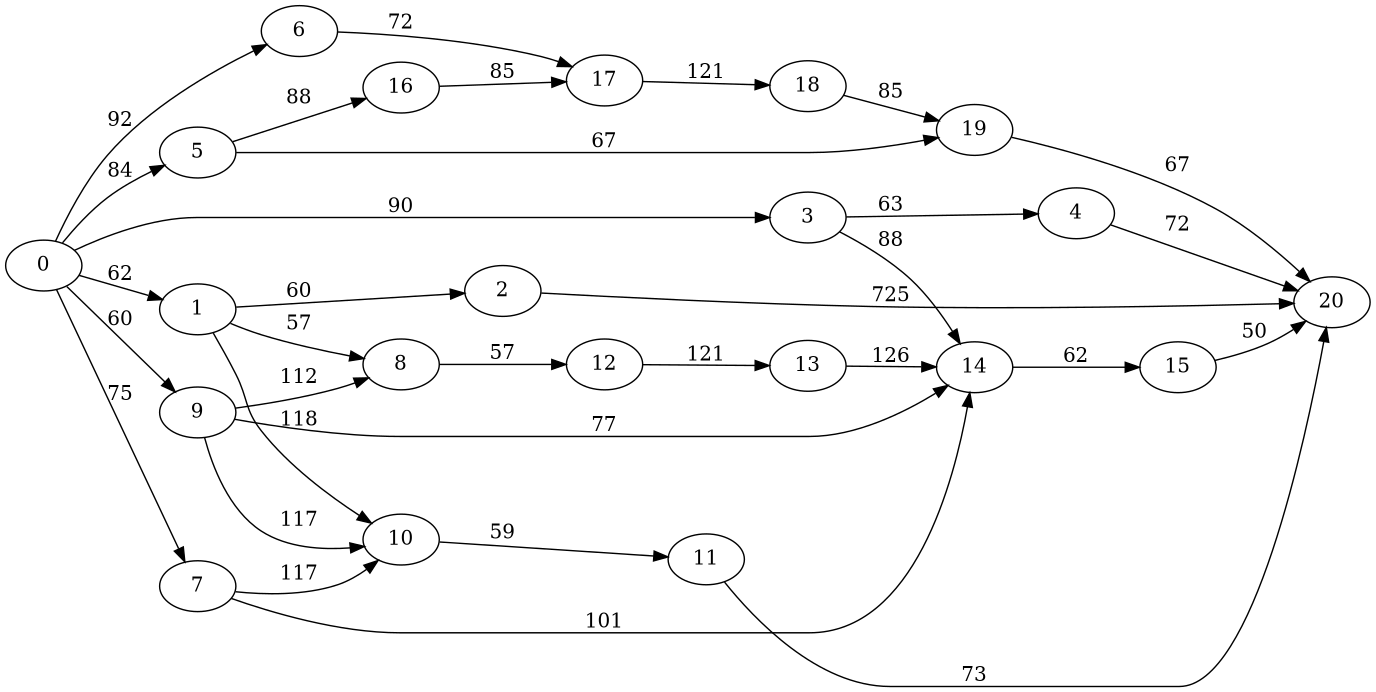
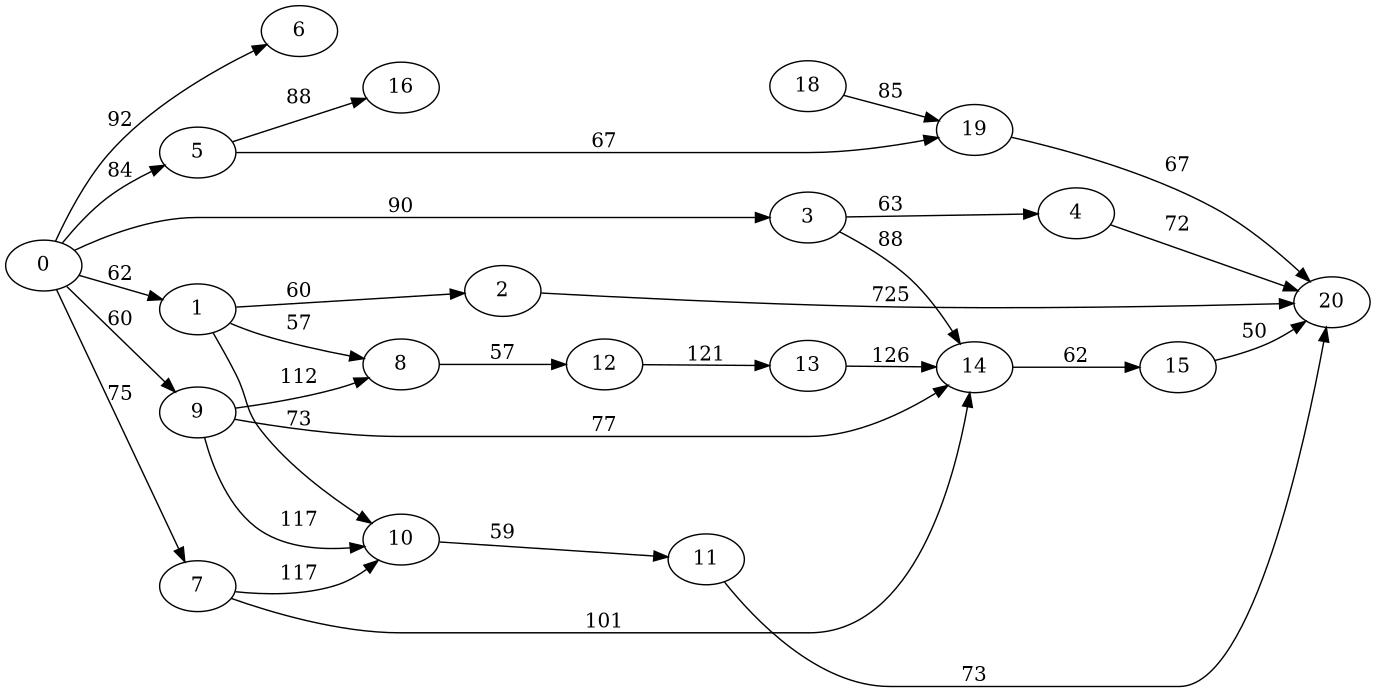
node "17": removed
edge "1" -> "10": label "118" -> "73"
